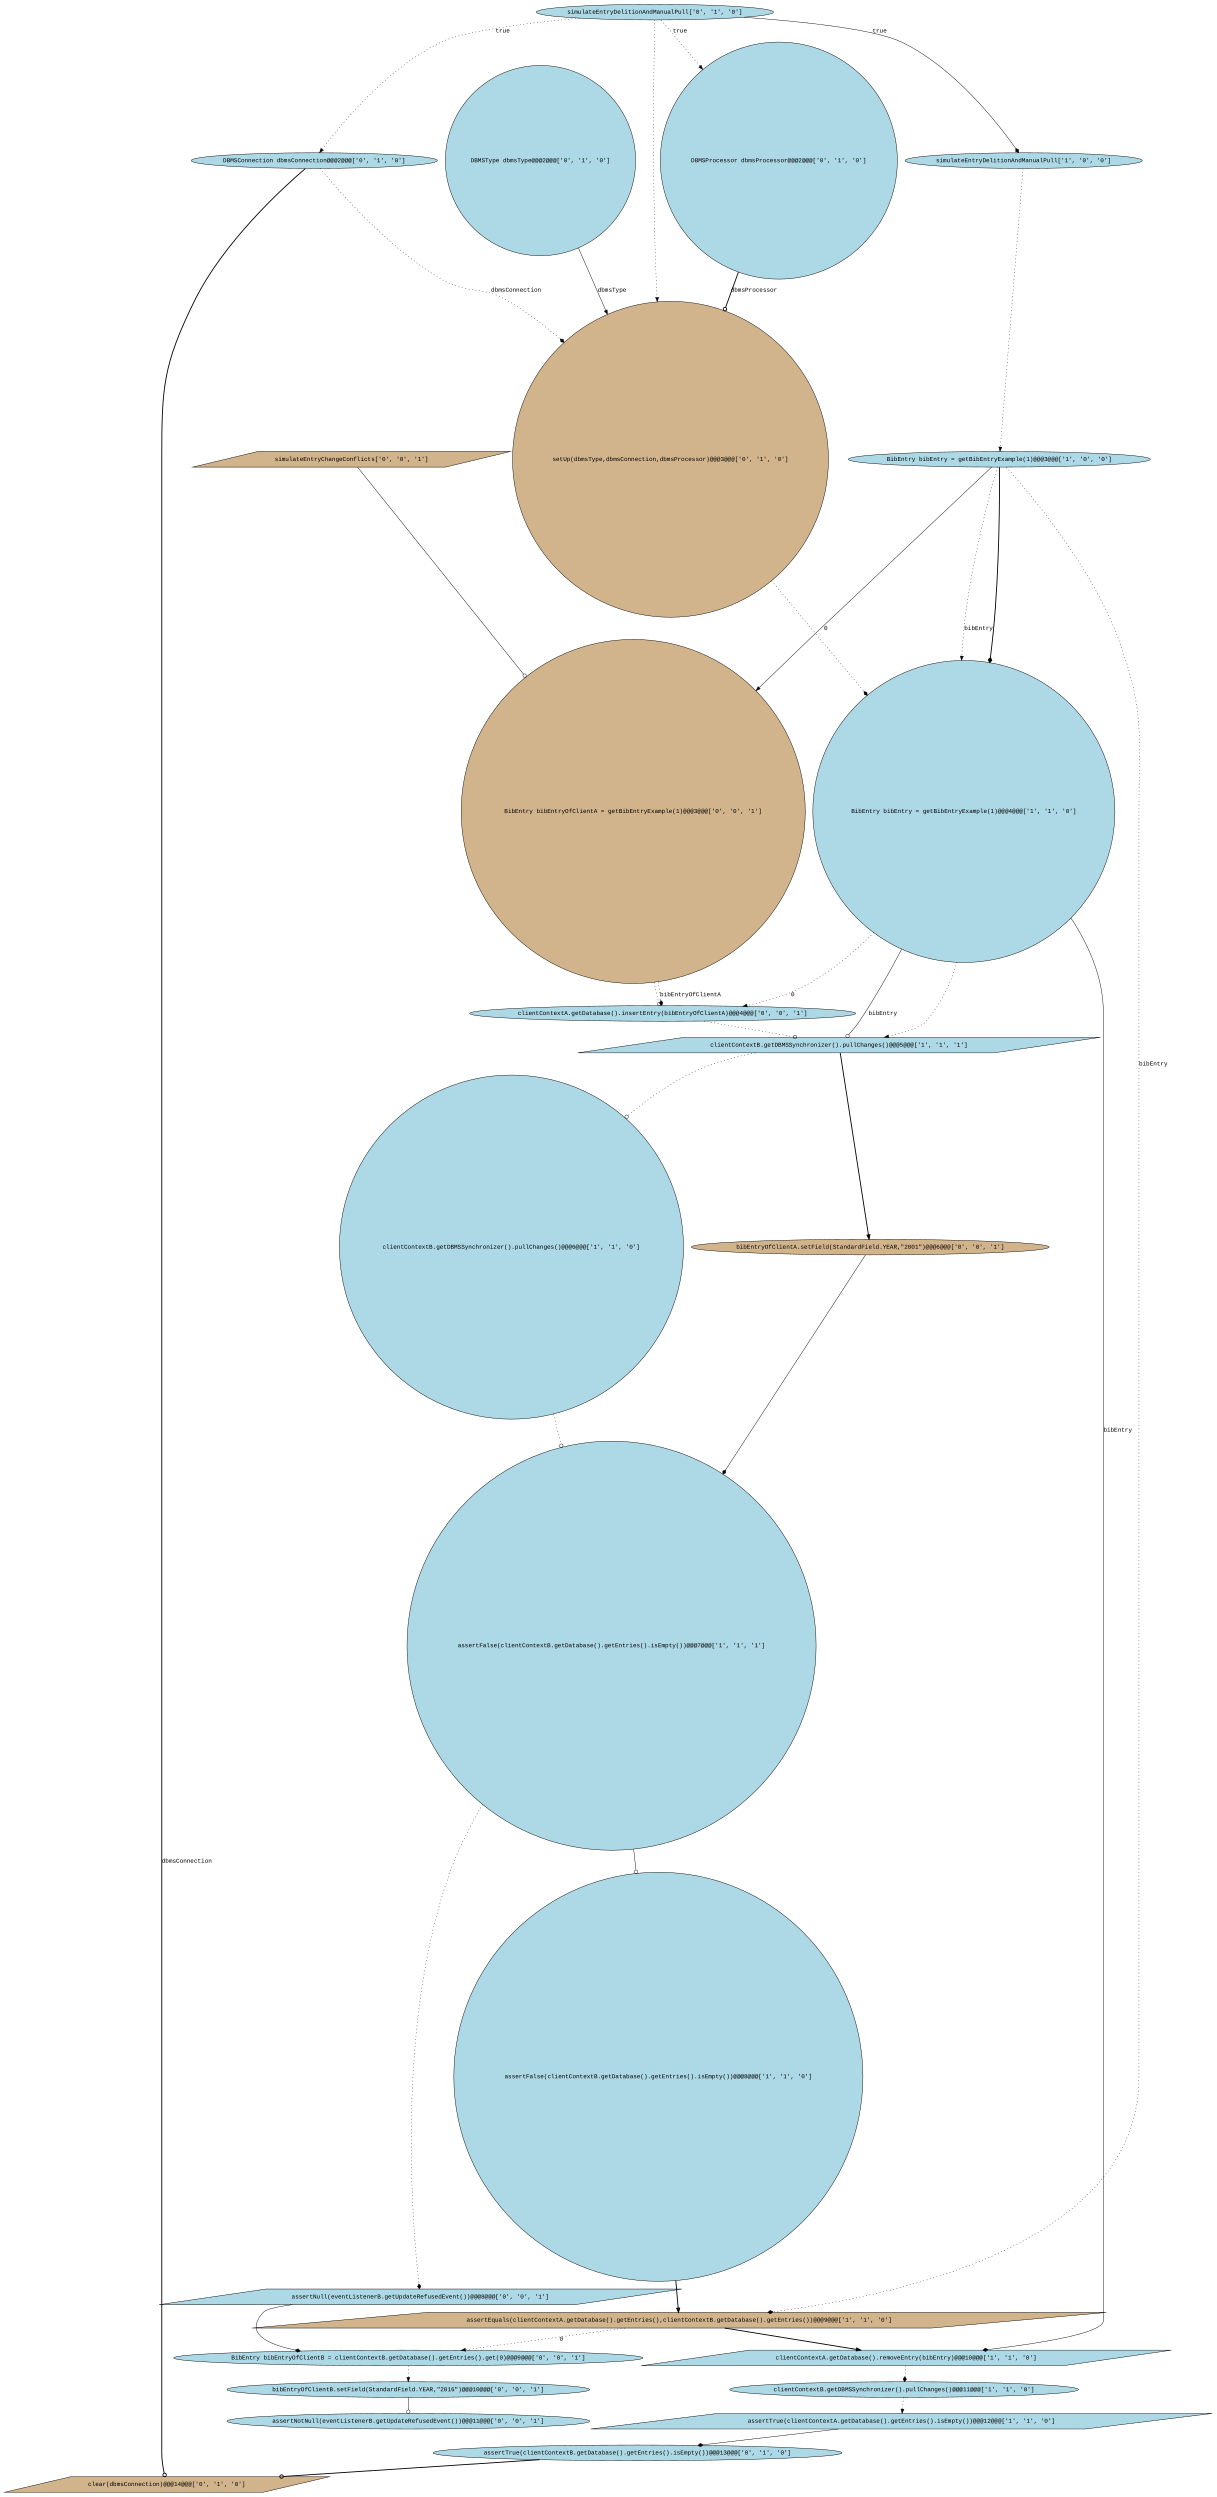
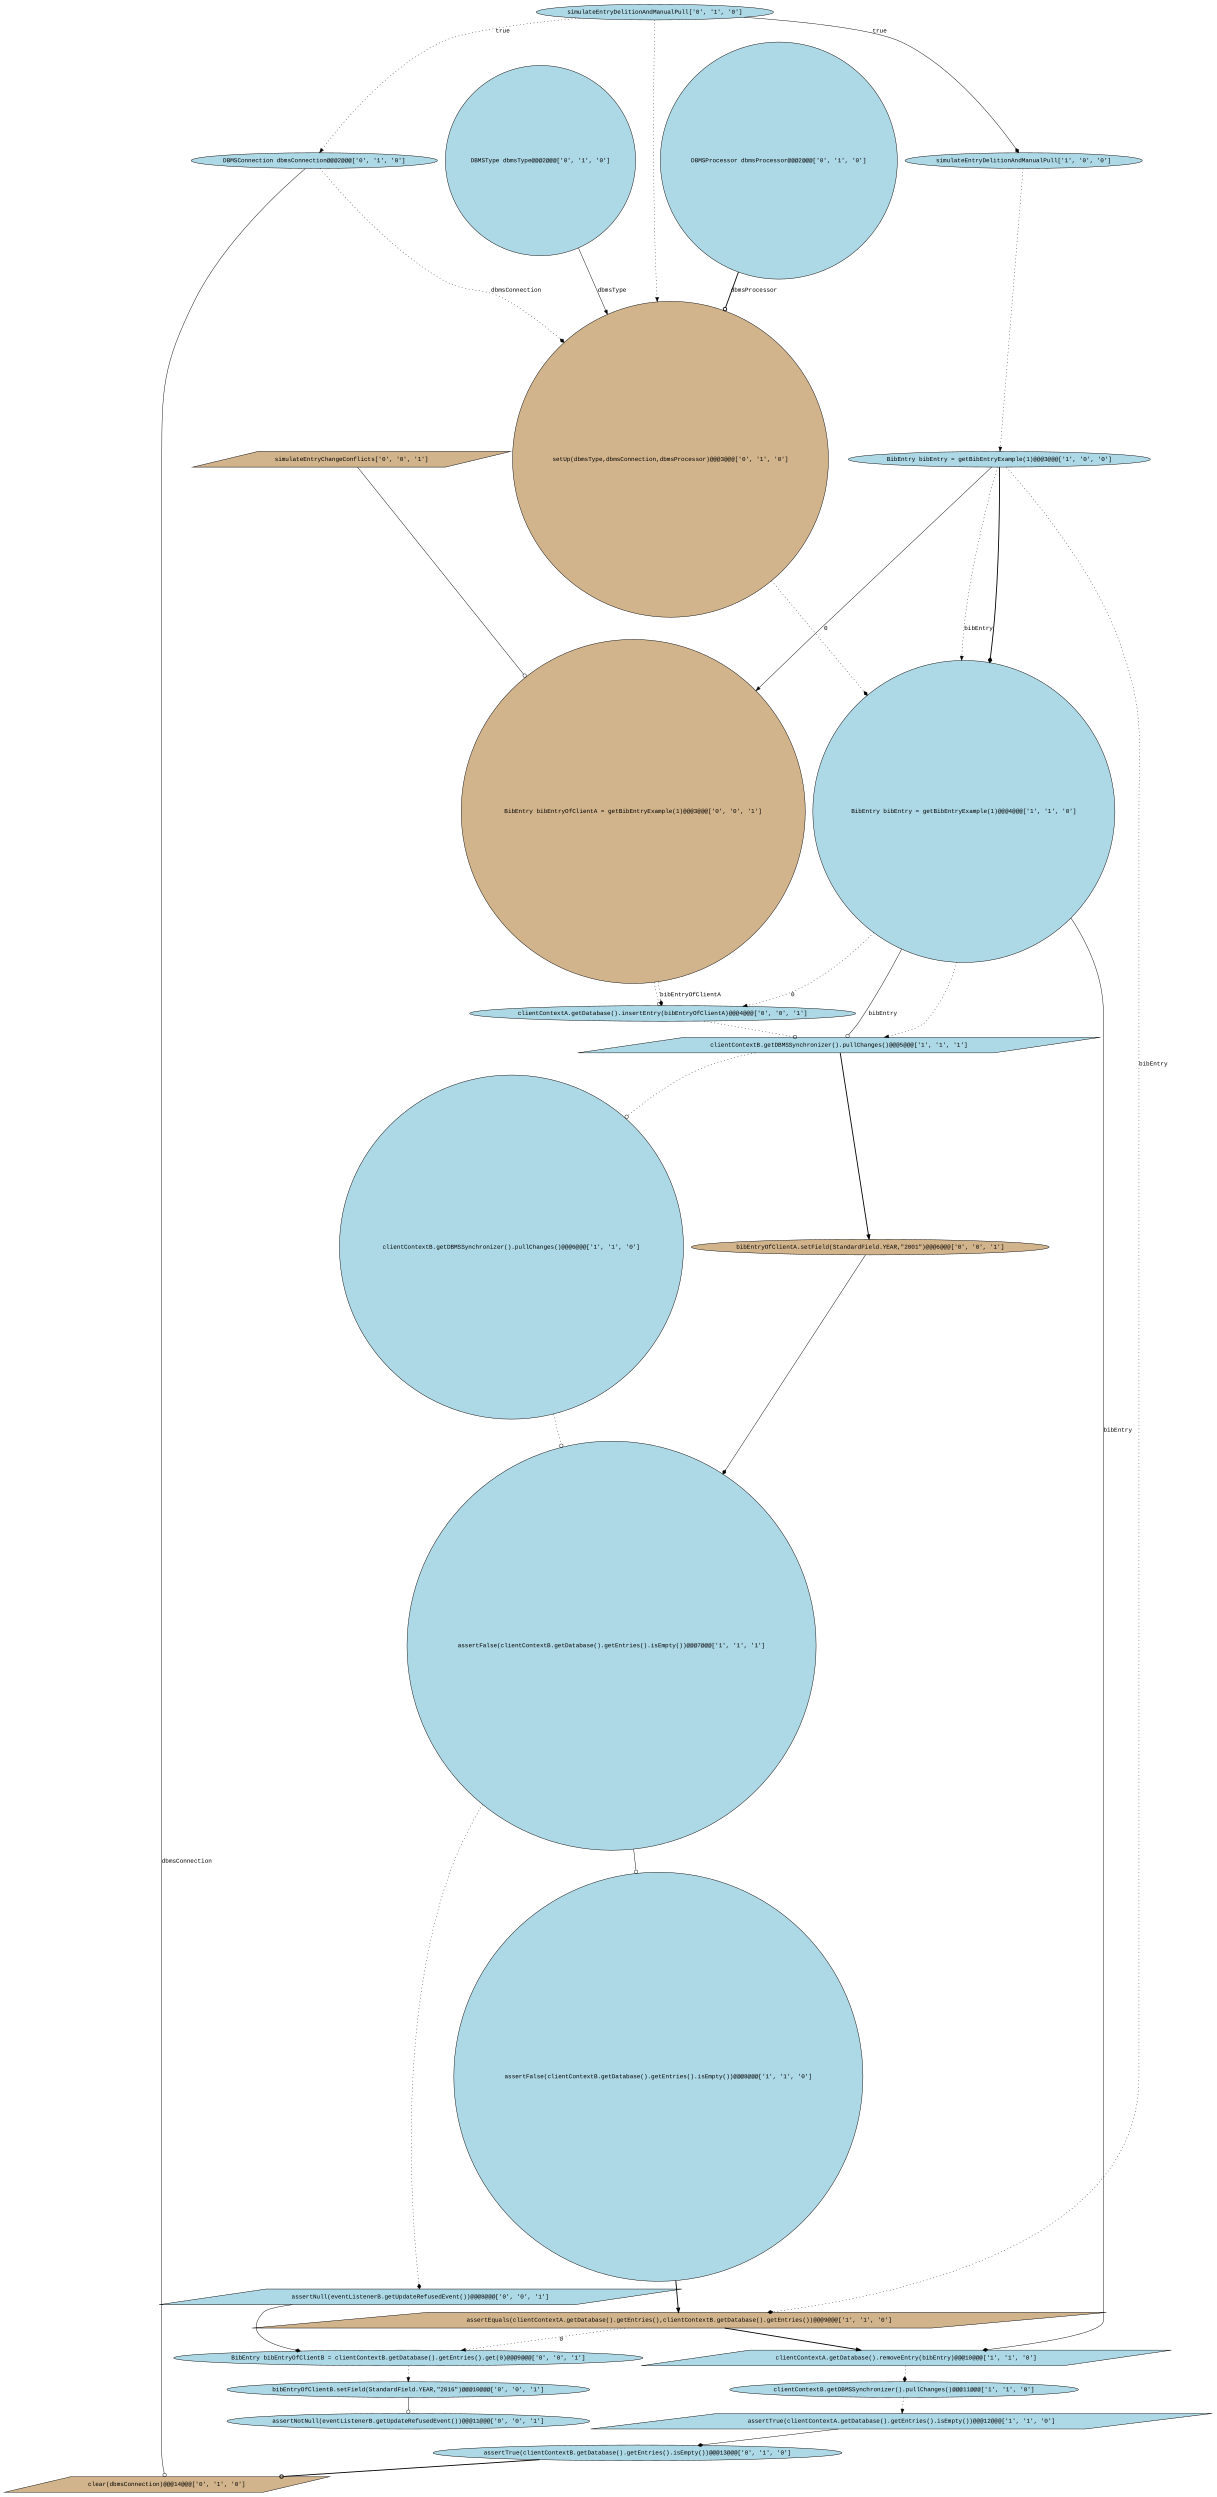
edge "simulateEntryDelitionAndManualPull['0', '1', '0']" -> "DBMSProcessor dbmsProcessor@@@2@@@['0', '1', '0']": removed, label "true"
edge "DBMSConnection dbmsConnection@@@2@@@['0', '1', '0']" -> "clear(dbmsConnection)@@@14@@@['0', '1', '0']": style bold -> solid
